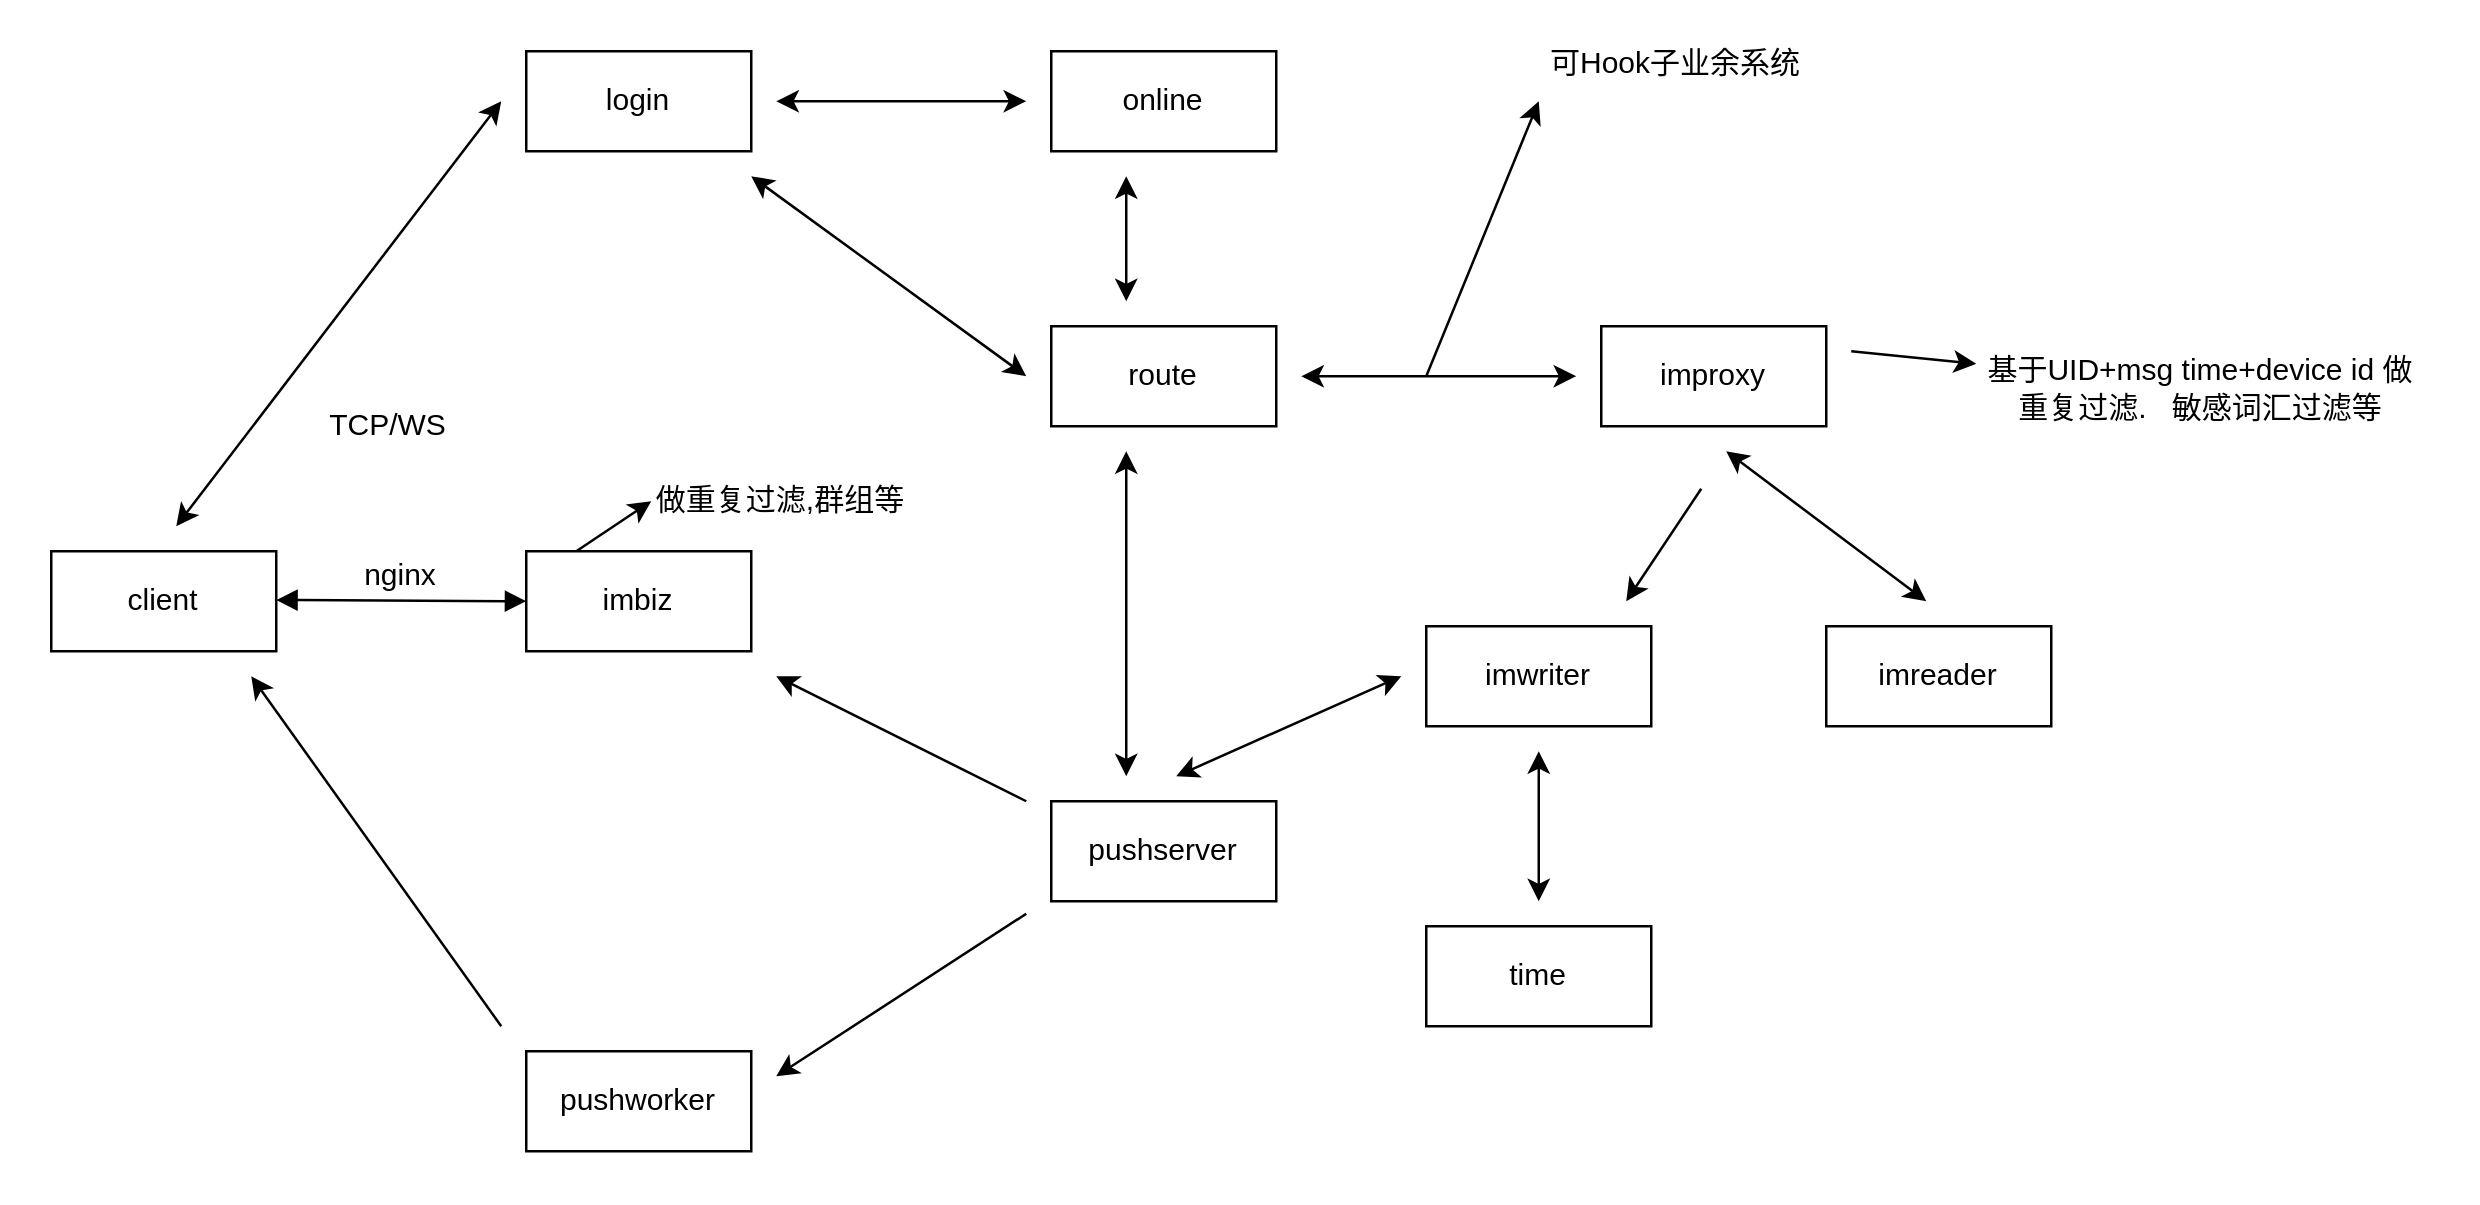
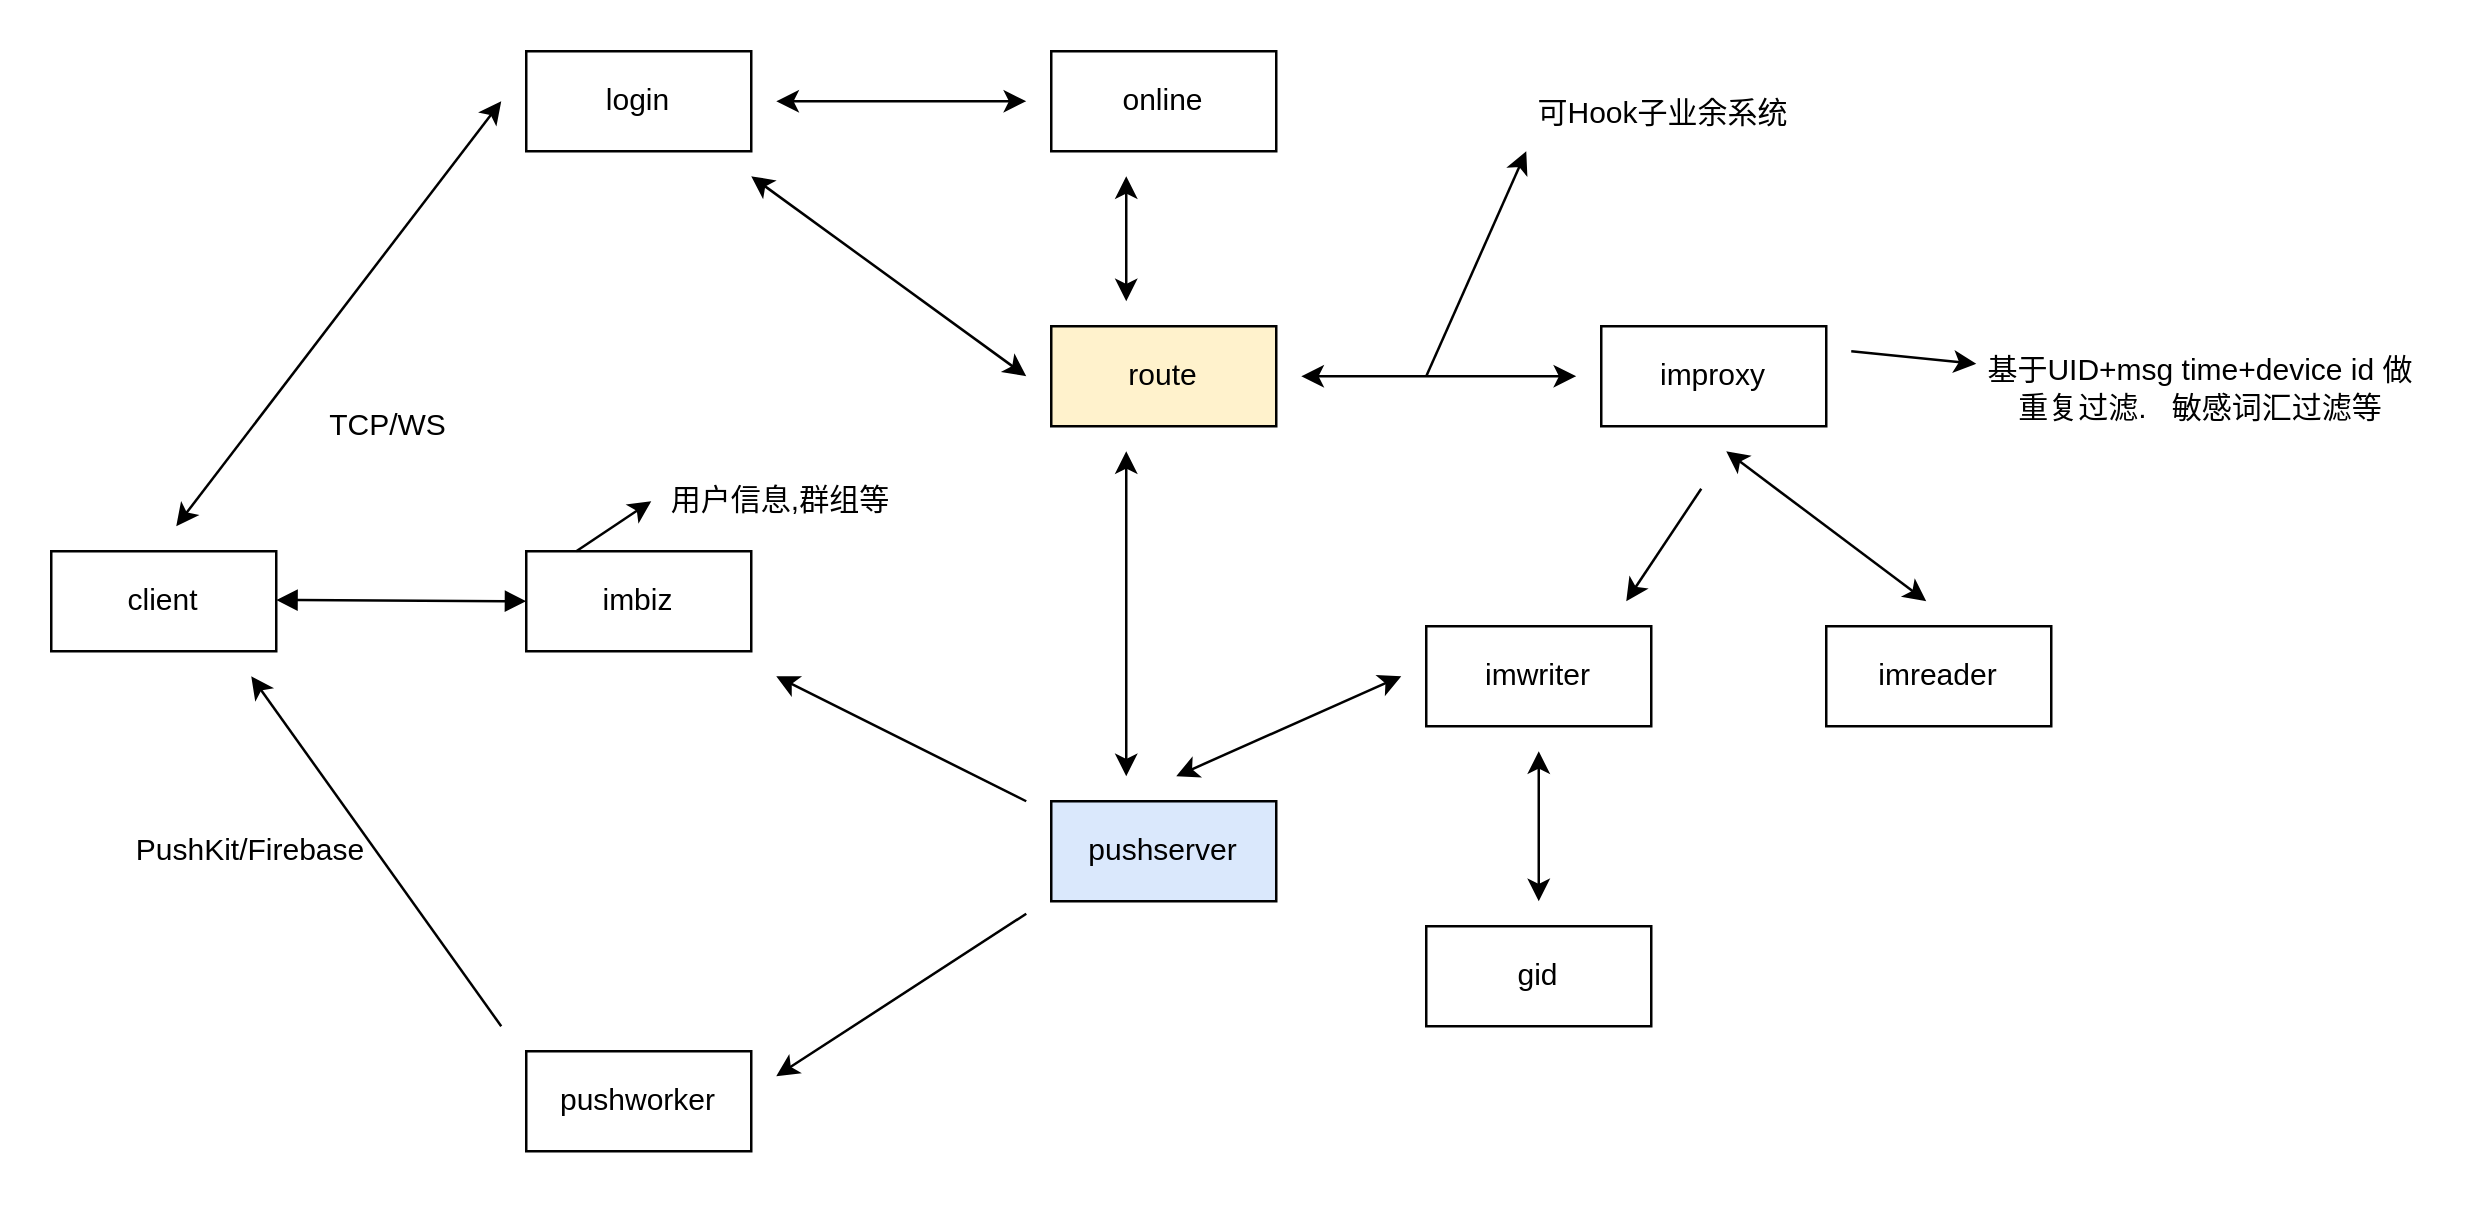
node "可Hook子业余系统": moved (1676, 64) -> (1664, 114)
node "route": fillcolor #ffffff -> #fff2cc
node "做重复过滤,群组等": label "做重复过滤,群组等" -> "用户信息,群组等"
node "nginx": removed
node "PushKit/Firebase": added
node "pushserver": fillcolor #ffffff -> #dae8fc
node "time": label "time" -> "gid"
